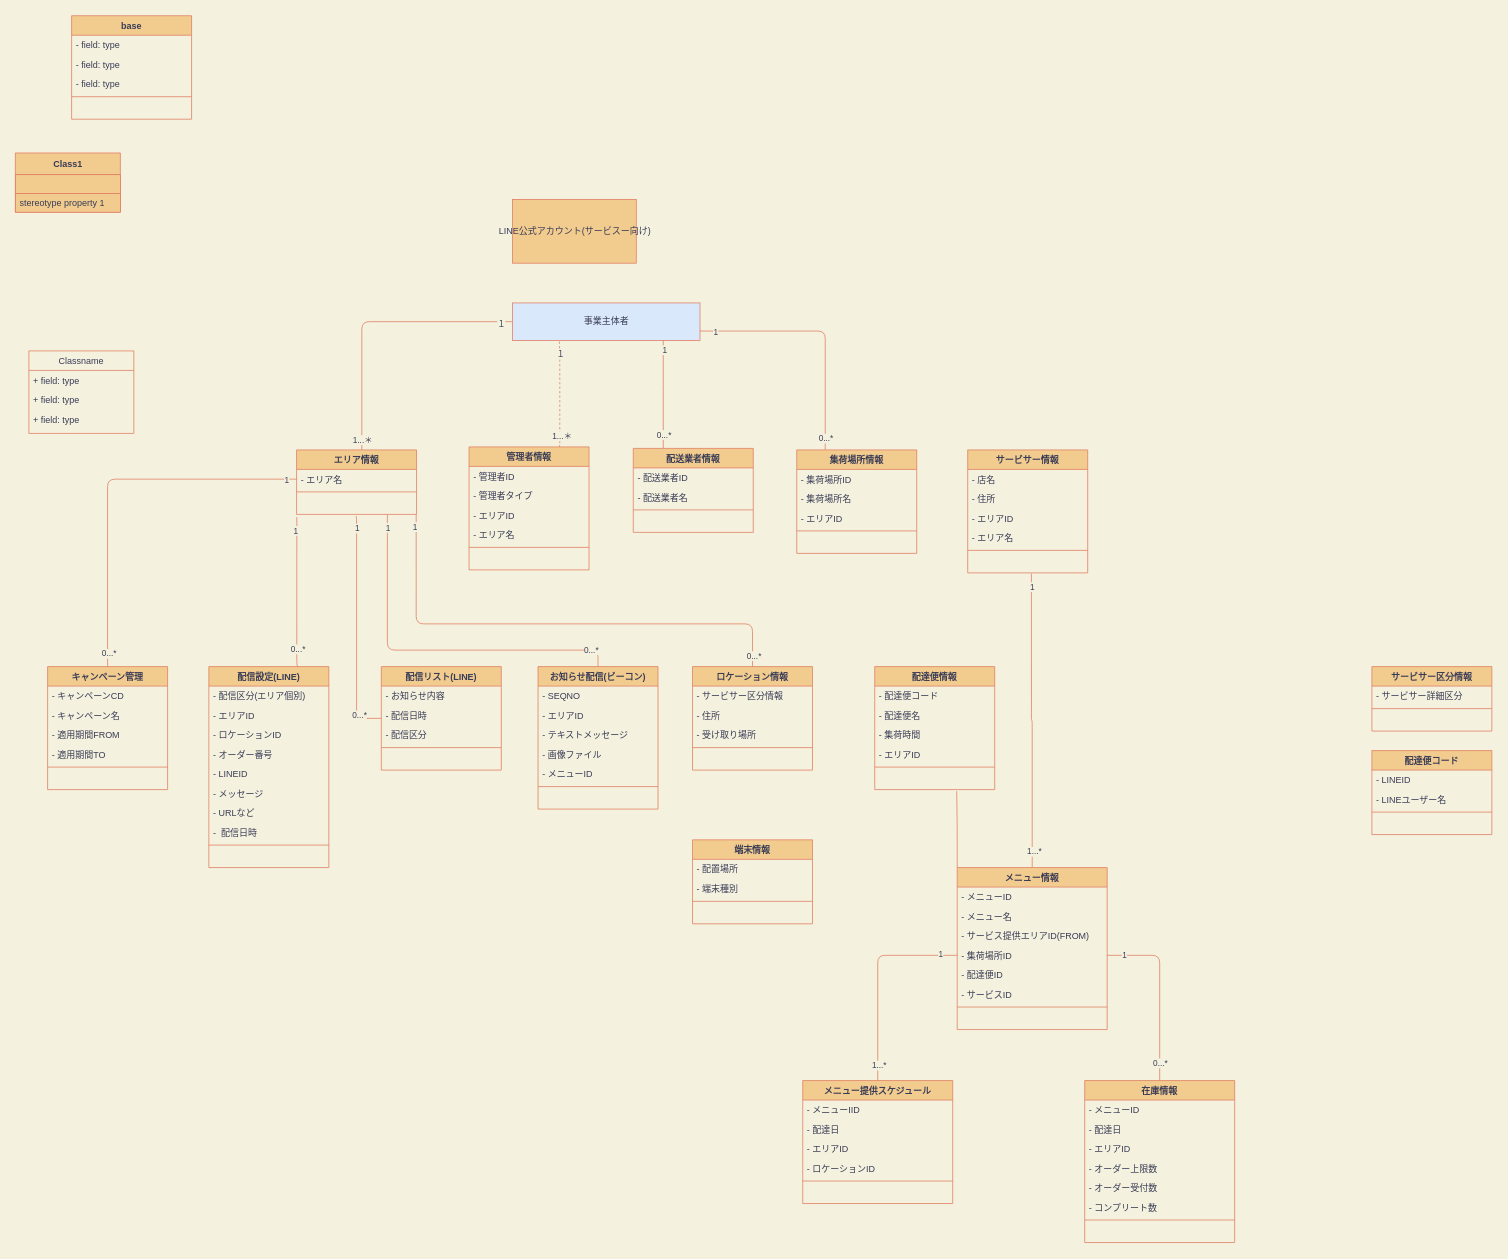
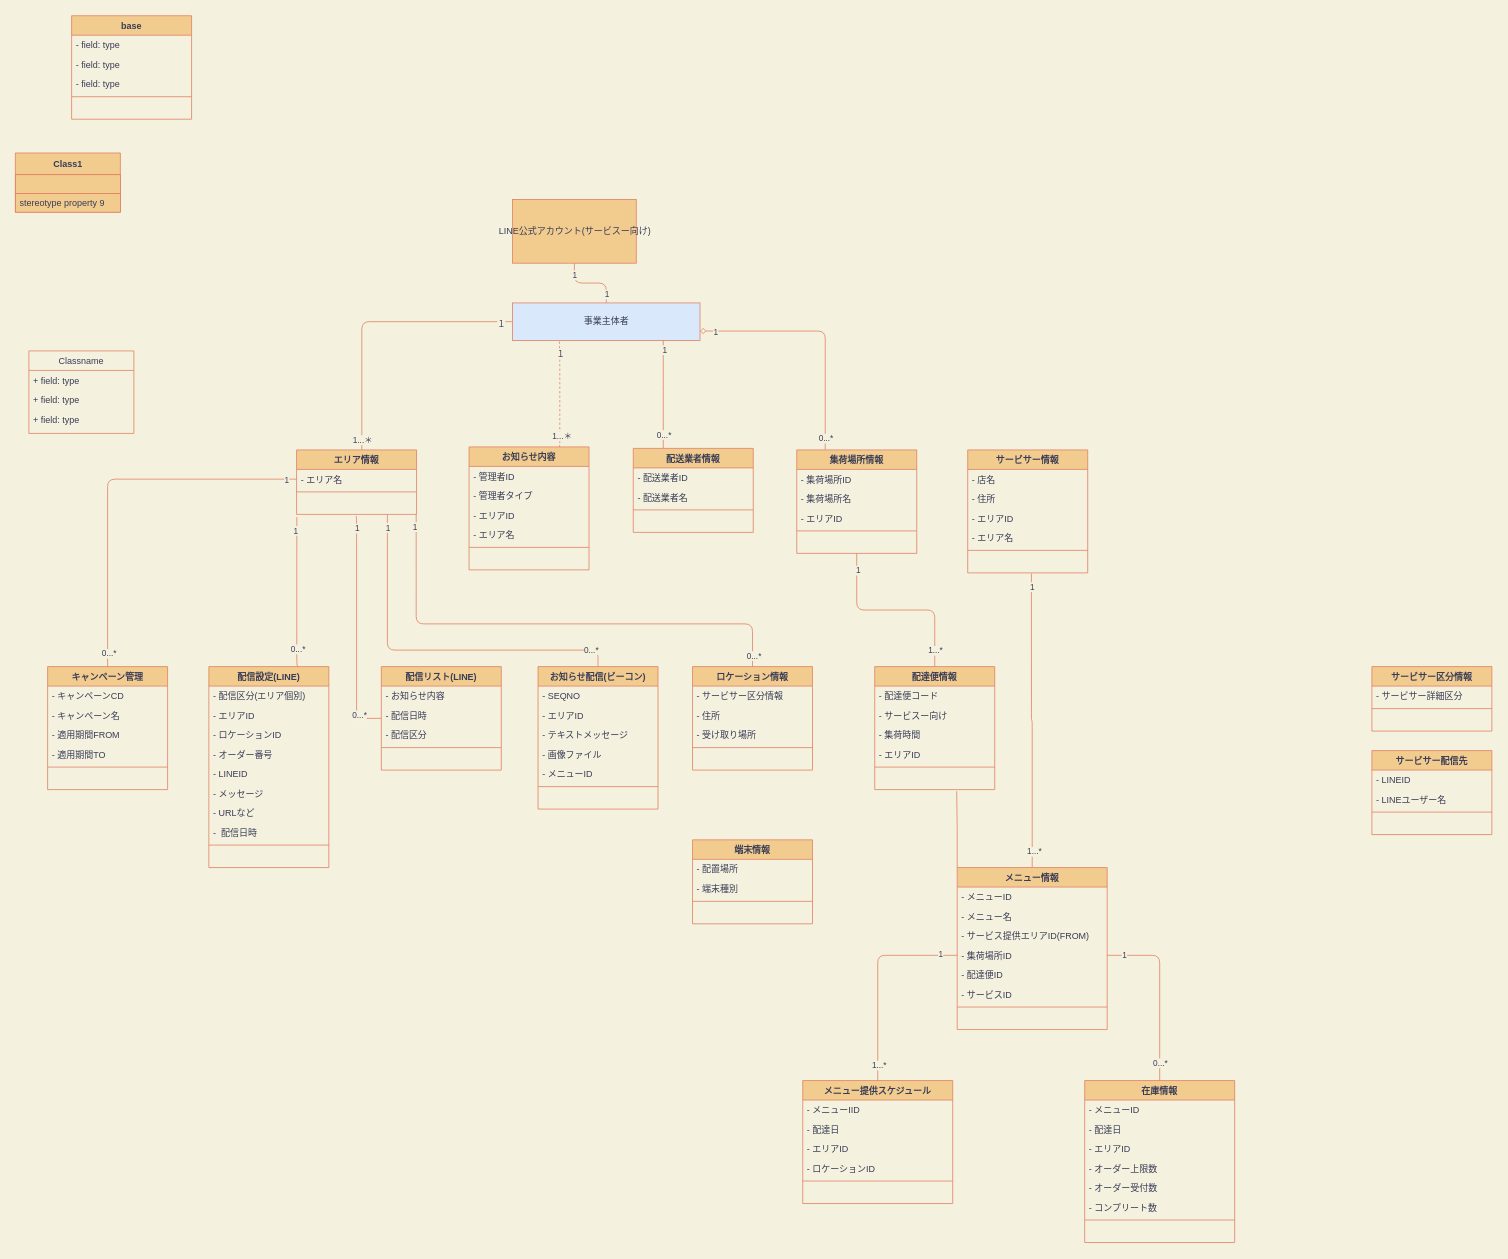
node "stereotype property 1": label "stereotype property 1" -> "stereotype property 9"
edge "LINE公式アカウント(サービスー向け)" -- "事業主体者": added, labels "1", "1"
edge "事業主体者" -- "集荷場所情報": arrowhead none -> diamond
node "管理者情報": label "管理者情報" -> "お知らせ内容"
edge "集荷場所情報" -- "配達便情報": added, labels "1", "1...*"
node "- 配達便名": label "- 配達便名" -> "- サービスー向け"
node "配達便コード": label "配達便コード" -> "サービサー配信先"
